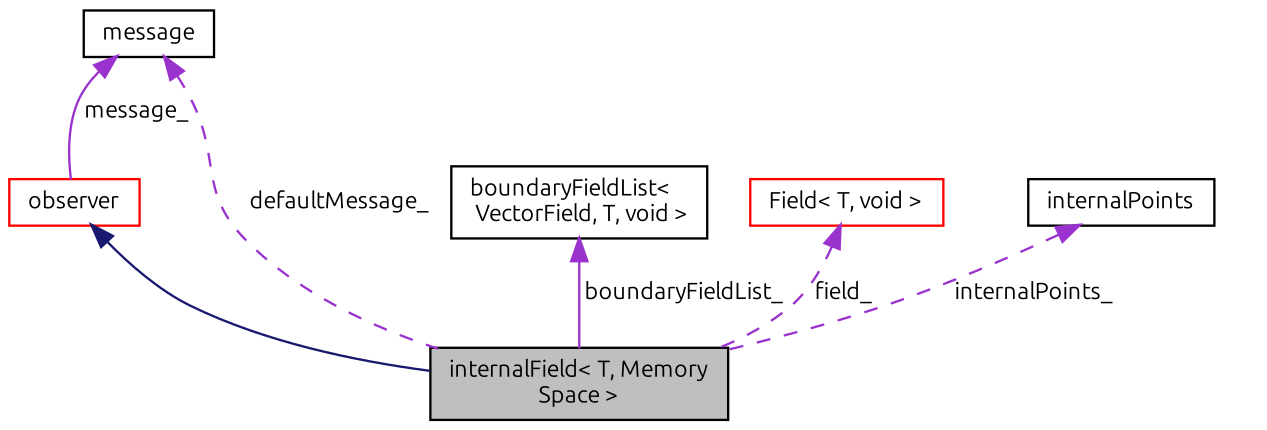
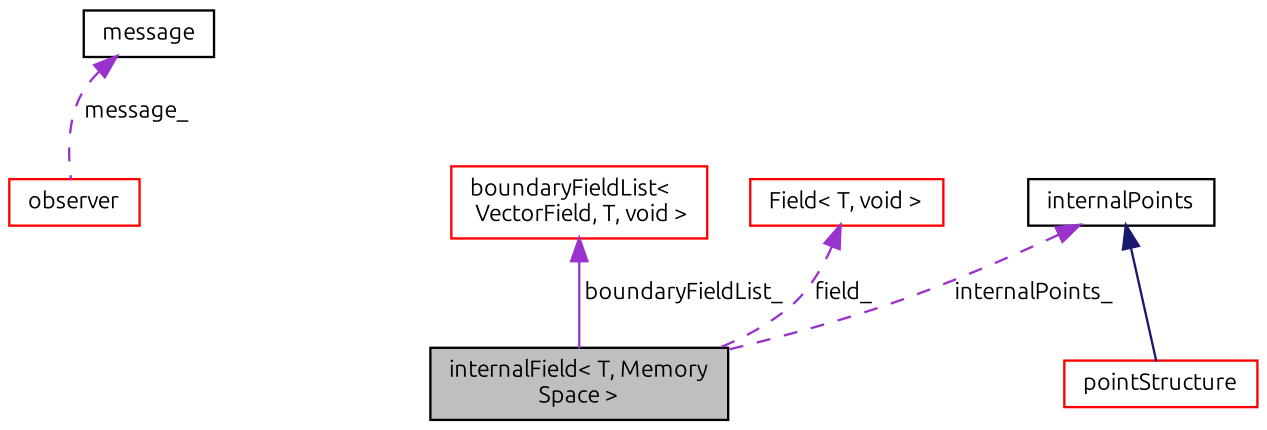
edge "observer" -> "message": style solid -> dashed
node "boundaryFieldList< VectorField, T, void >": color black -> red
edge "internalField< T, Memory Space >" -> "message": removed, label "defaultMessage_"
edge "internalField< T, Memory Space >" -> "observer": removed
node "pointStructure": added
